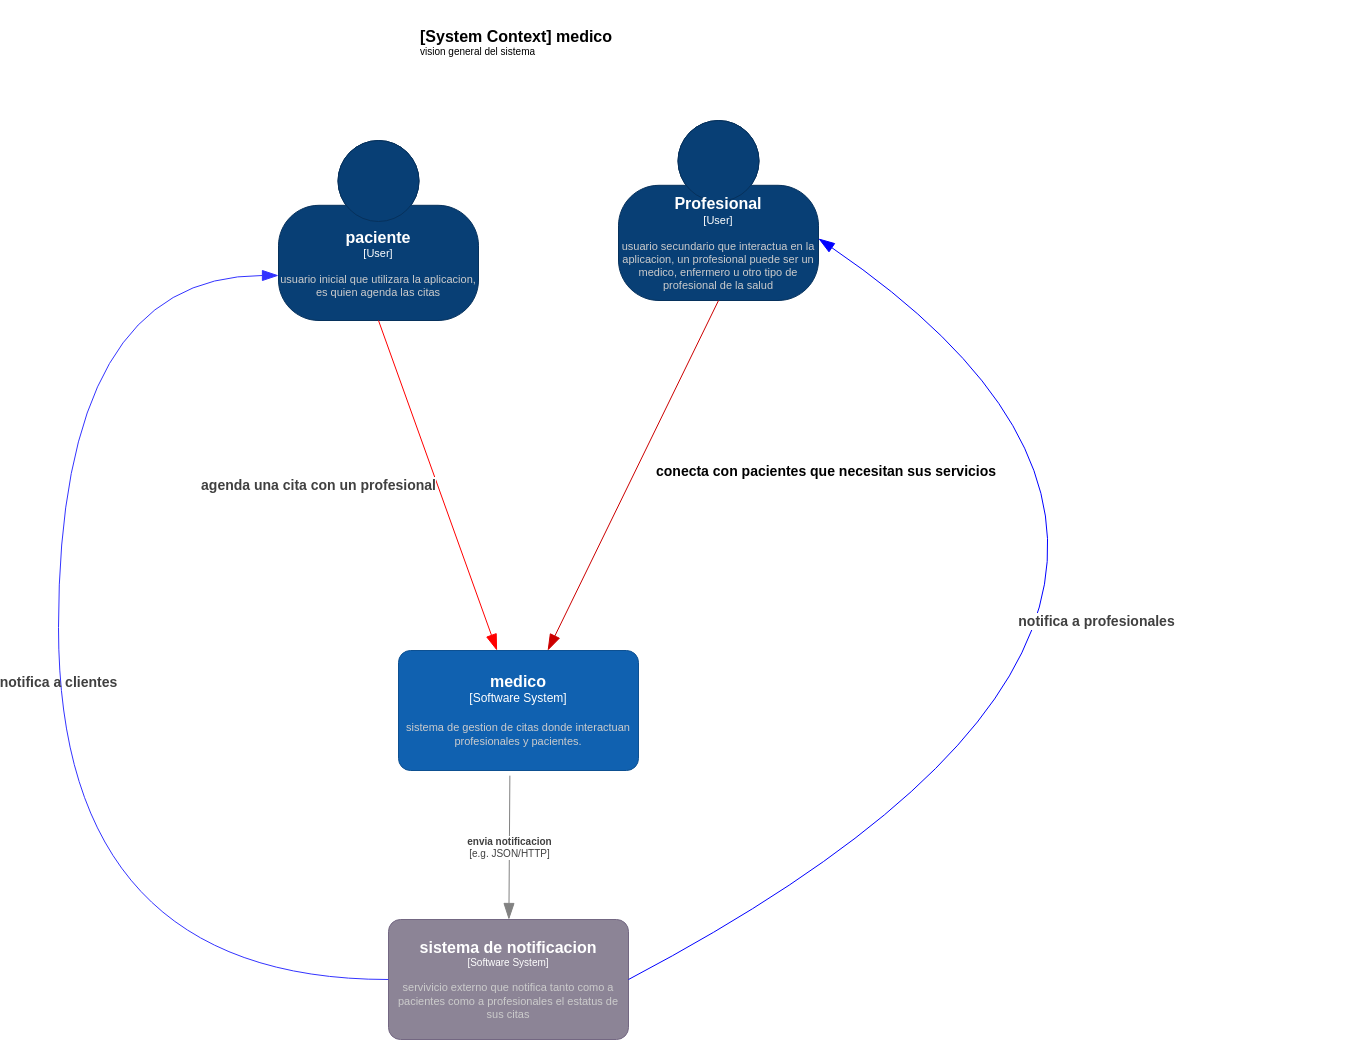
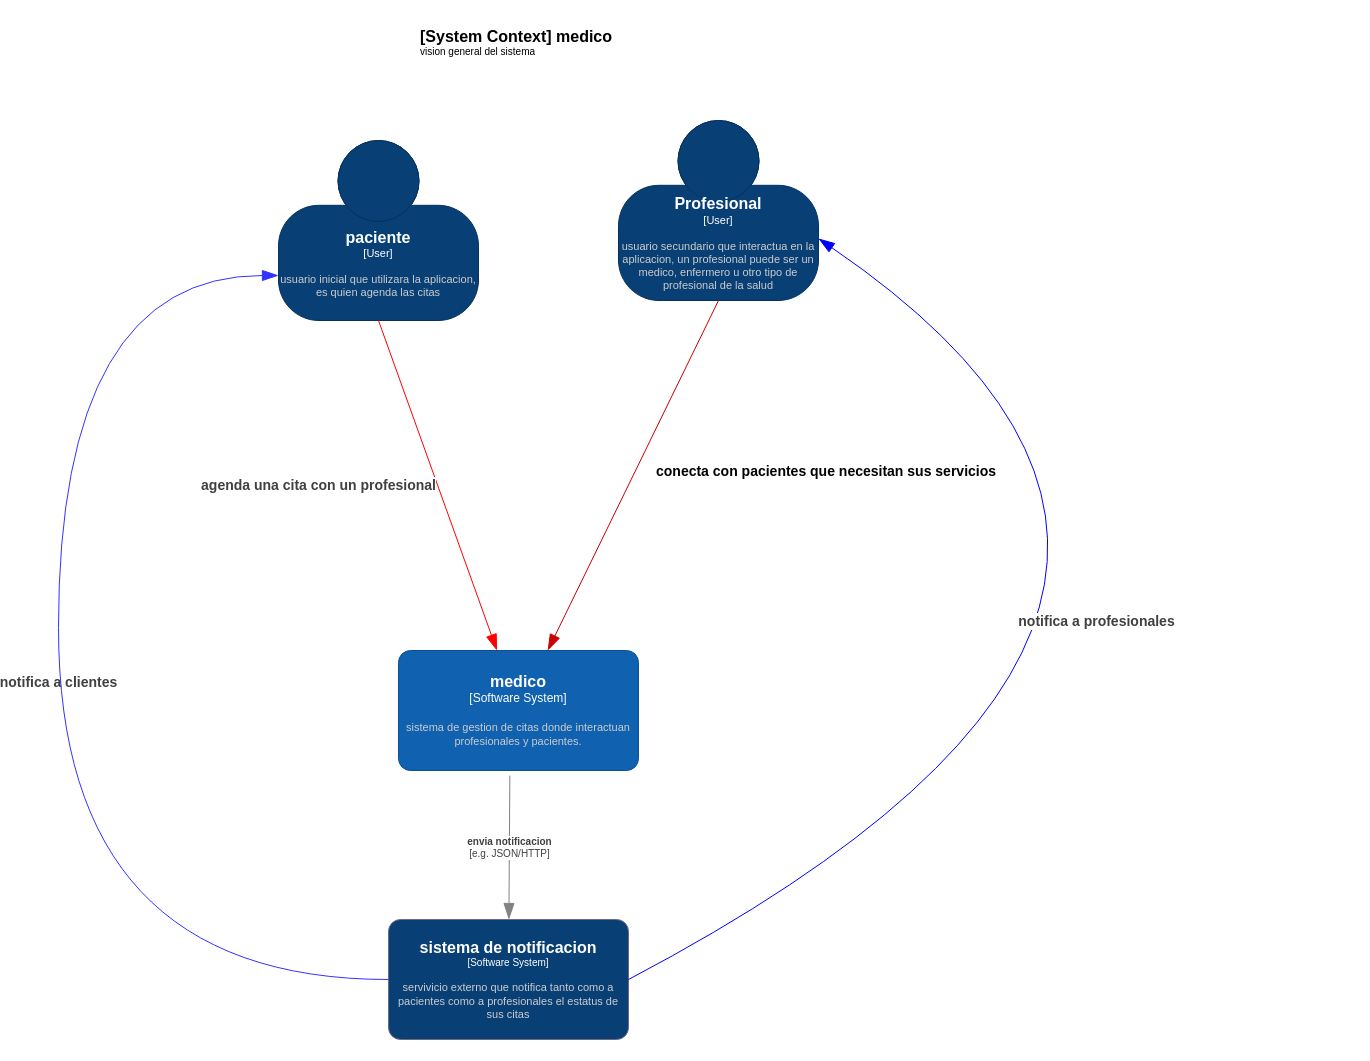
node "sistema de notificacion [Software System] servivicio externo que notifica tanto como a pacientes como a profesionales el estatus de sus citas": fillcolor #8c8496 -> #083f75
